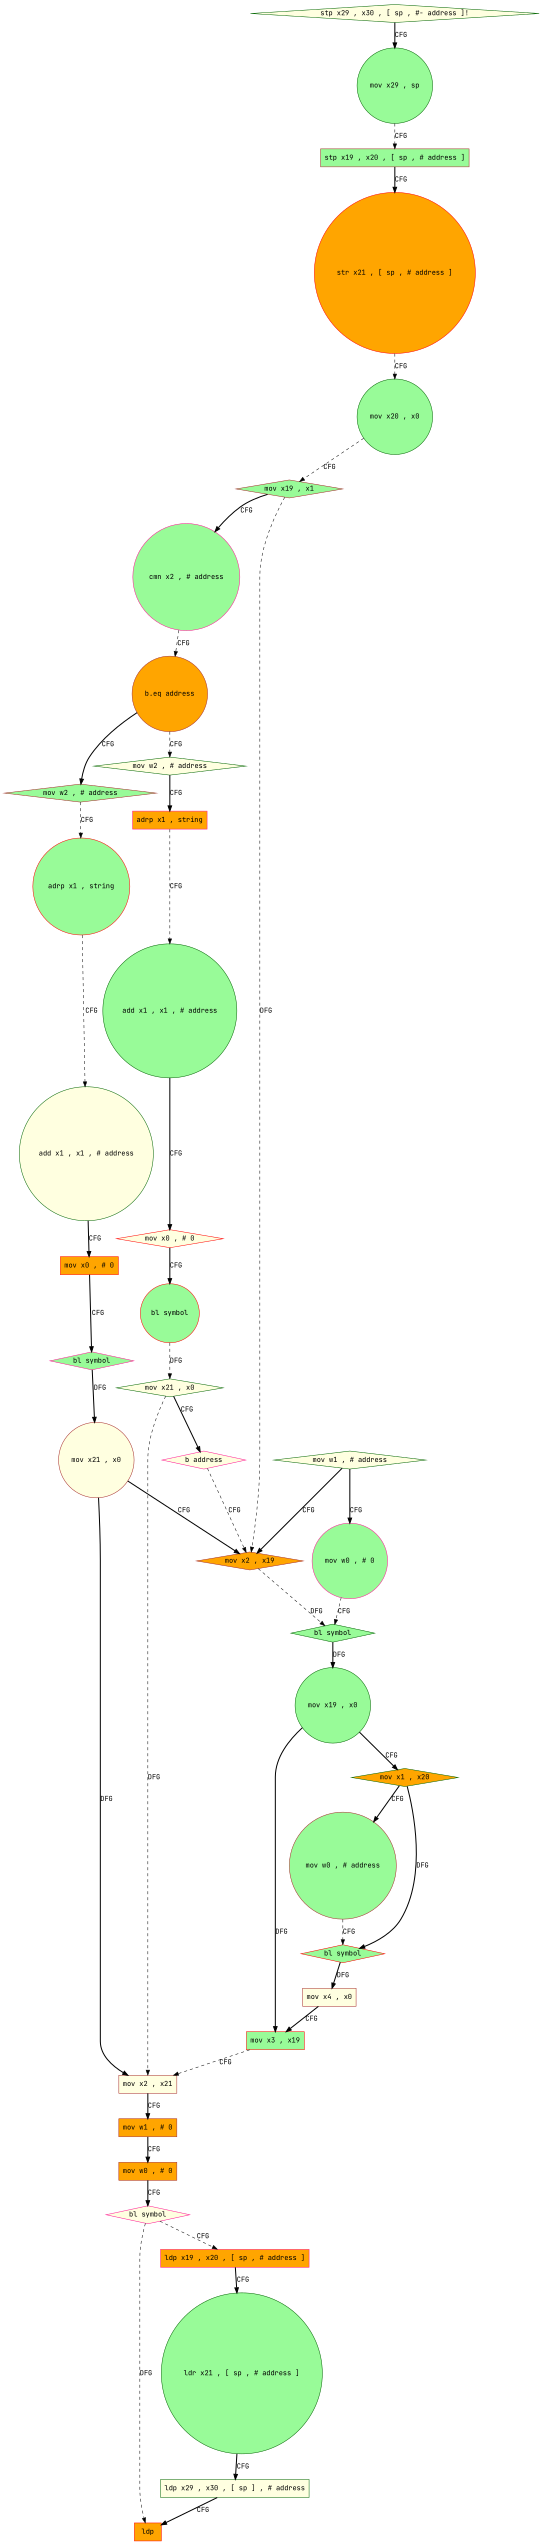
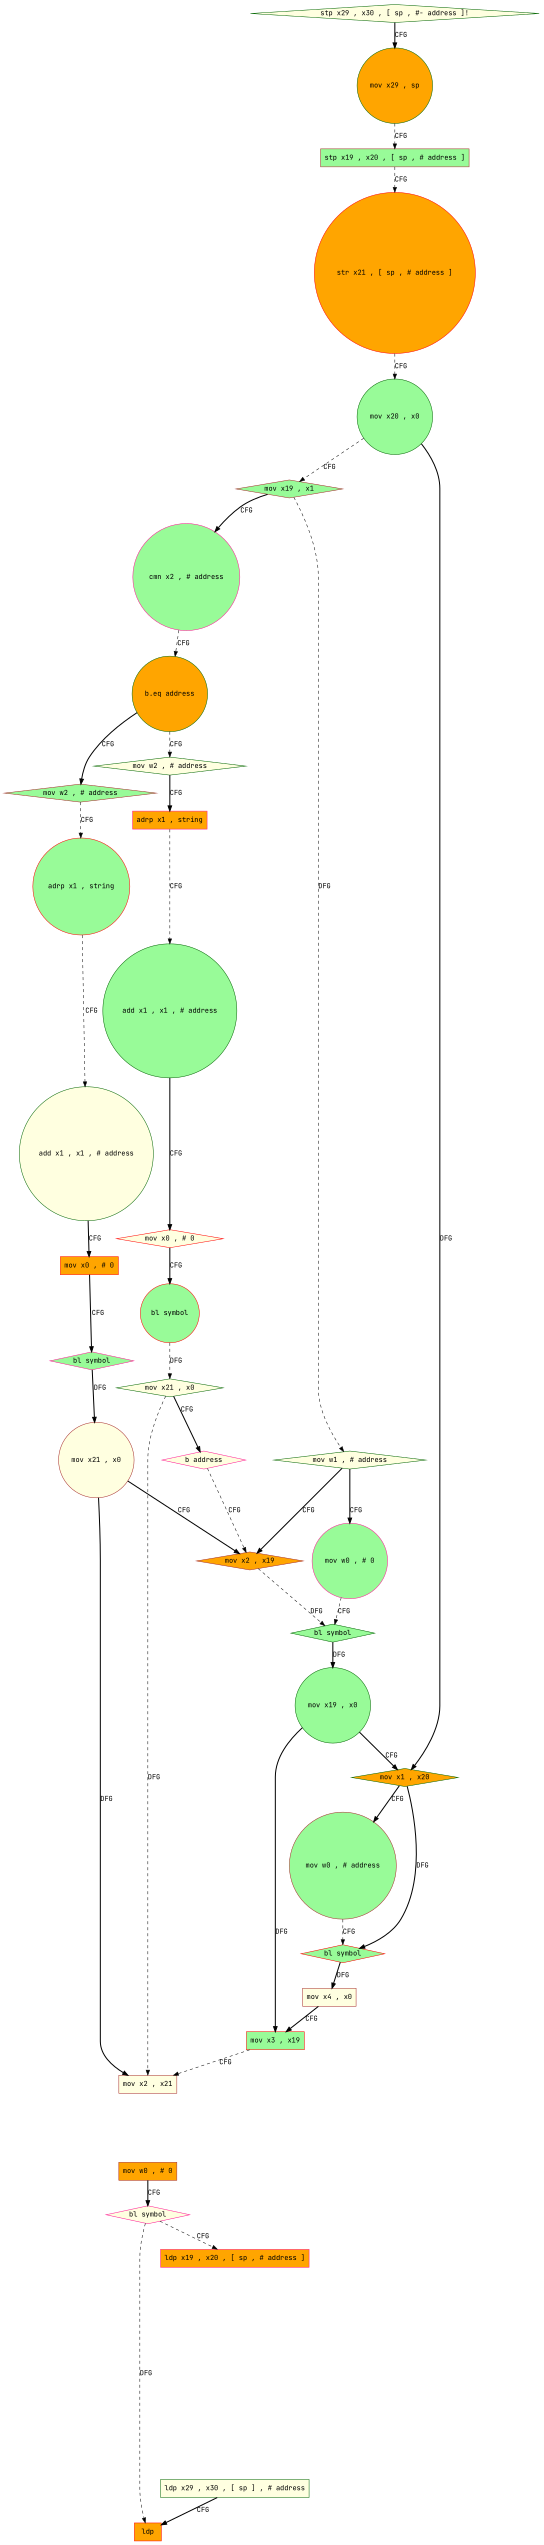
node "mov x29 , sp": fillcolor palegreen -> orange
edge "stp x19 , x20 , [ sp , # address ]" -> "str x21 , [ sp , # address ]": style bold -> dashed
node "b.eq address": color brown -> darkgreen
edge "mov x19 , x1" -> "mov x2 , x19": now "mov x19 , x1" -> "mov w1 , # address"
edge "mov x20 , x0" -> "mov x1 , x20": added, label "DFG"
node "mov w1 , # 0": removed
node "ldr x21 , [ sp , # address ]": removed
